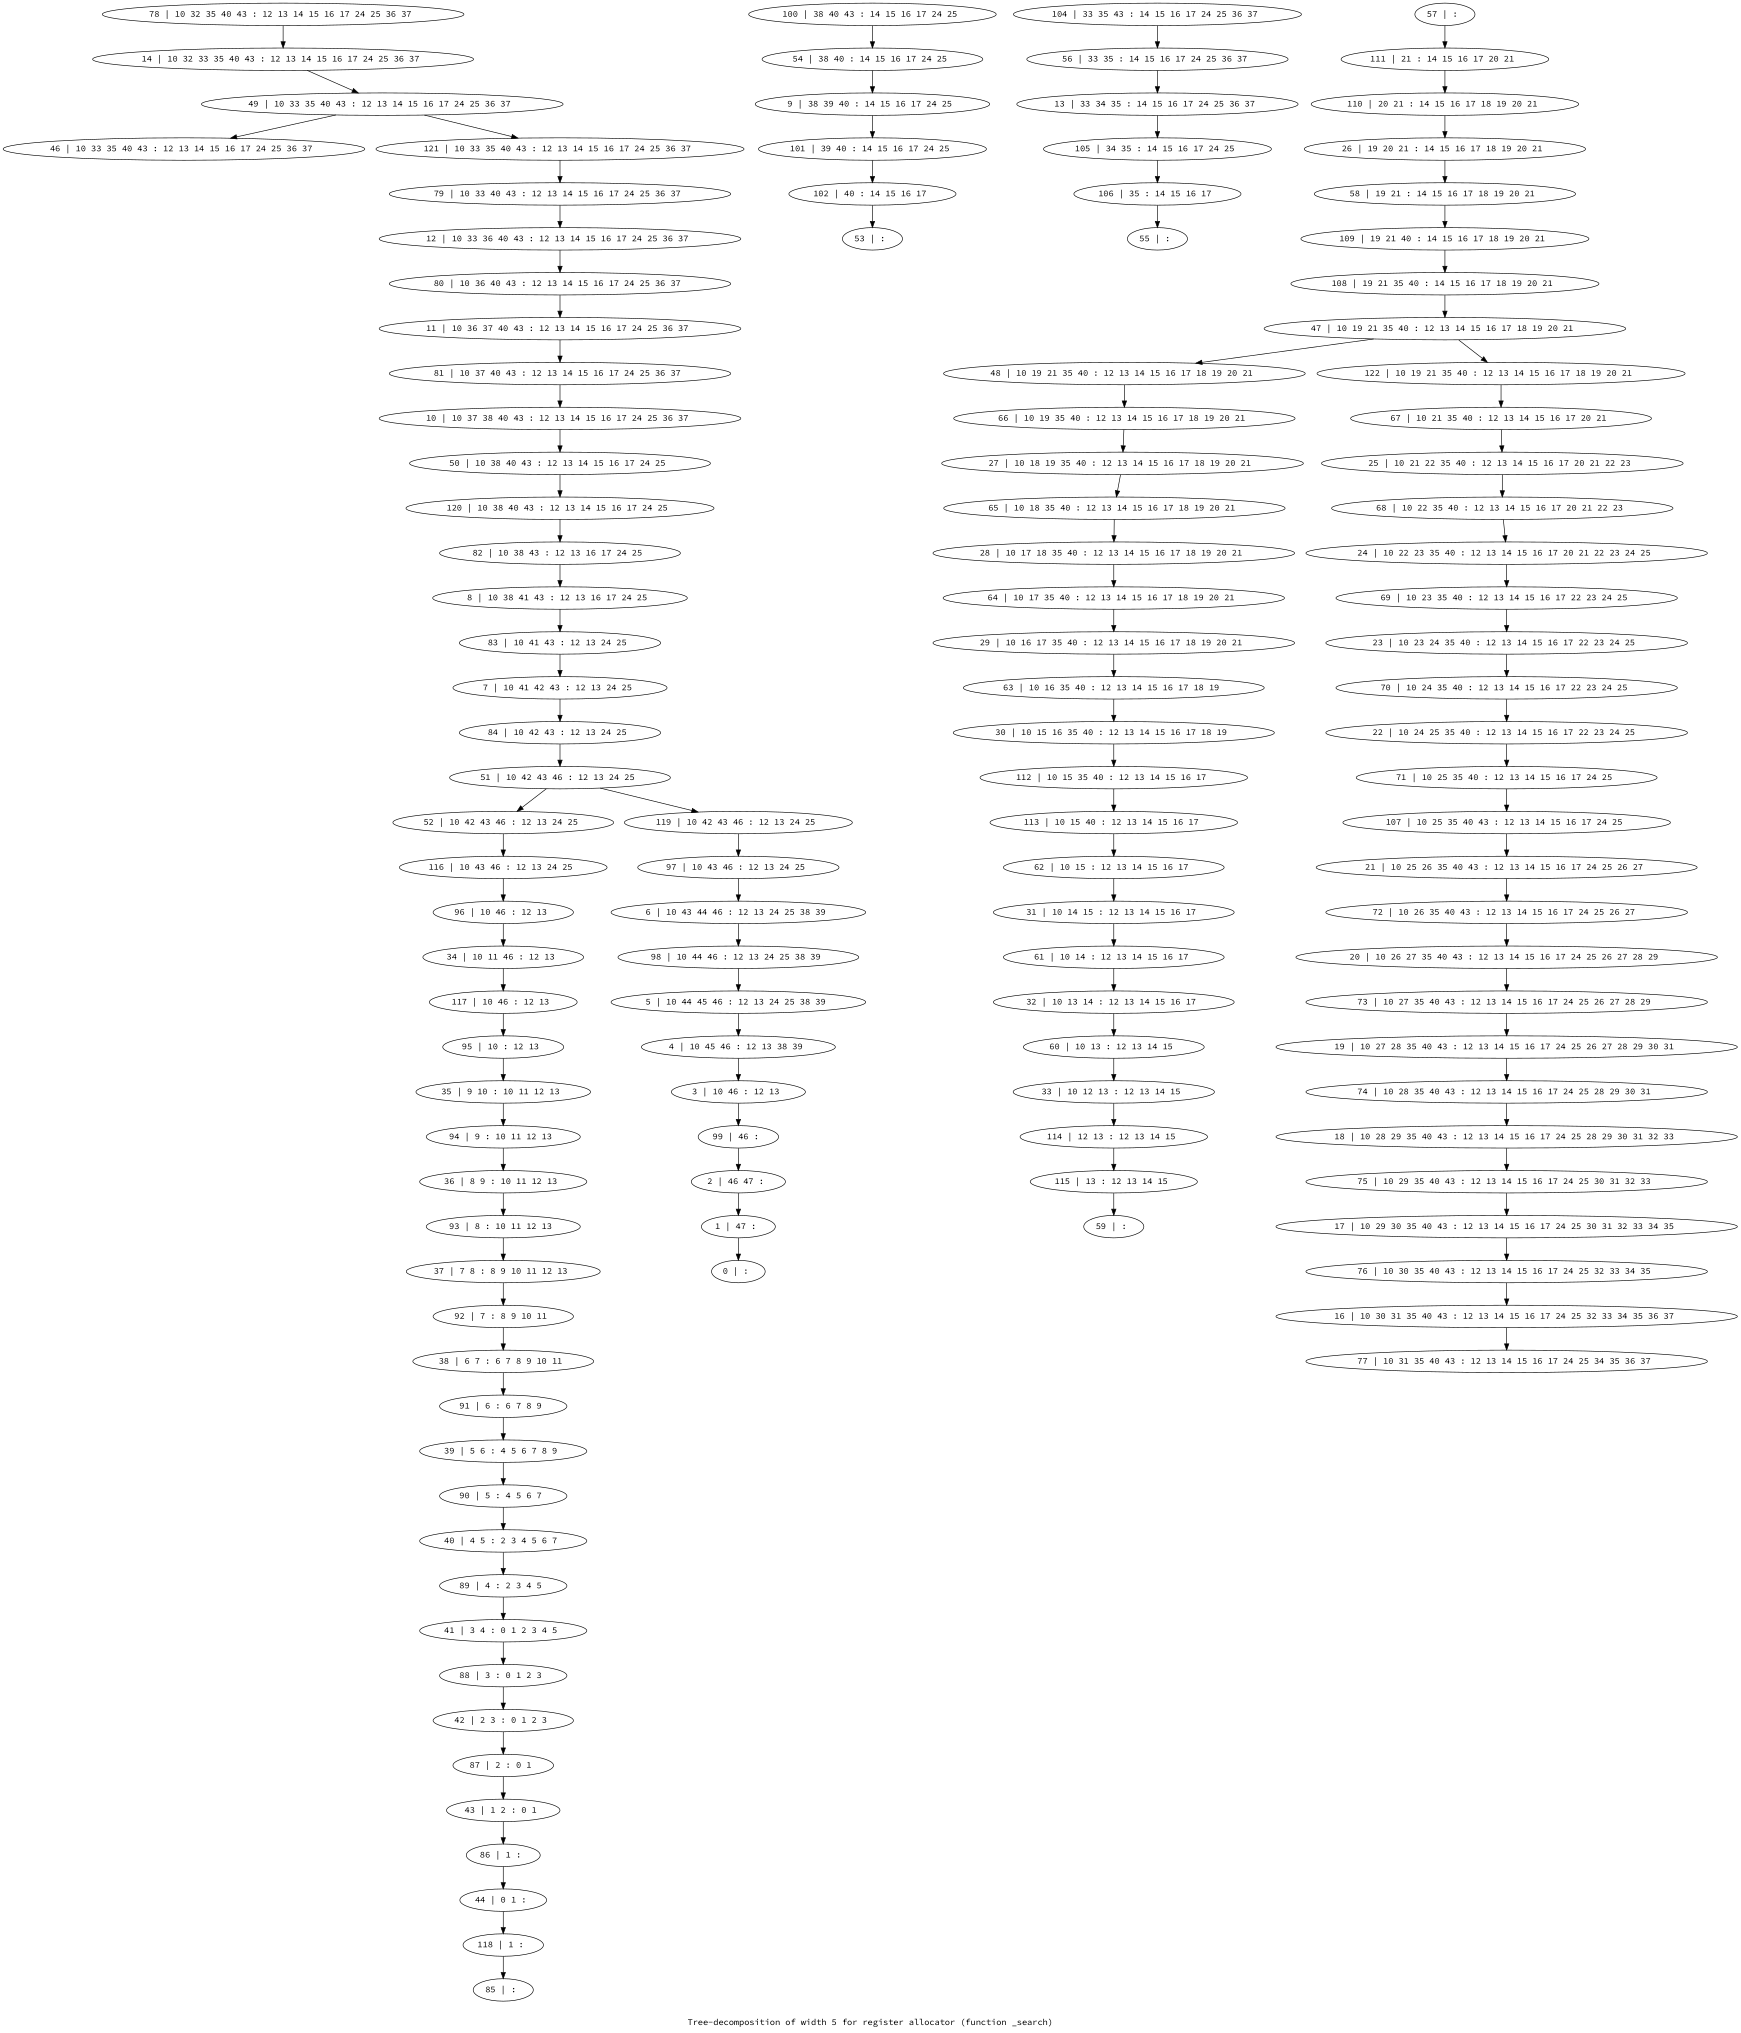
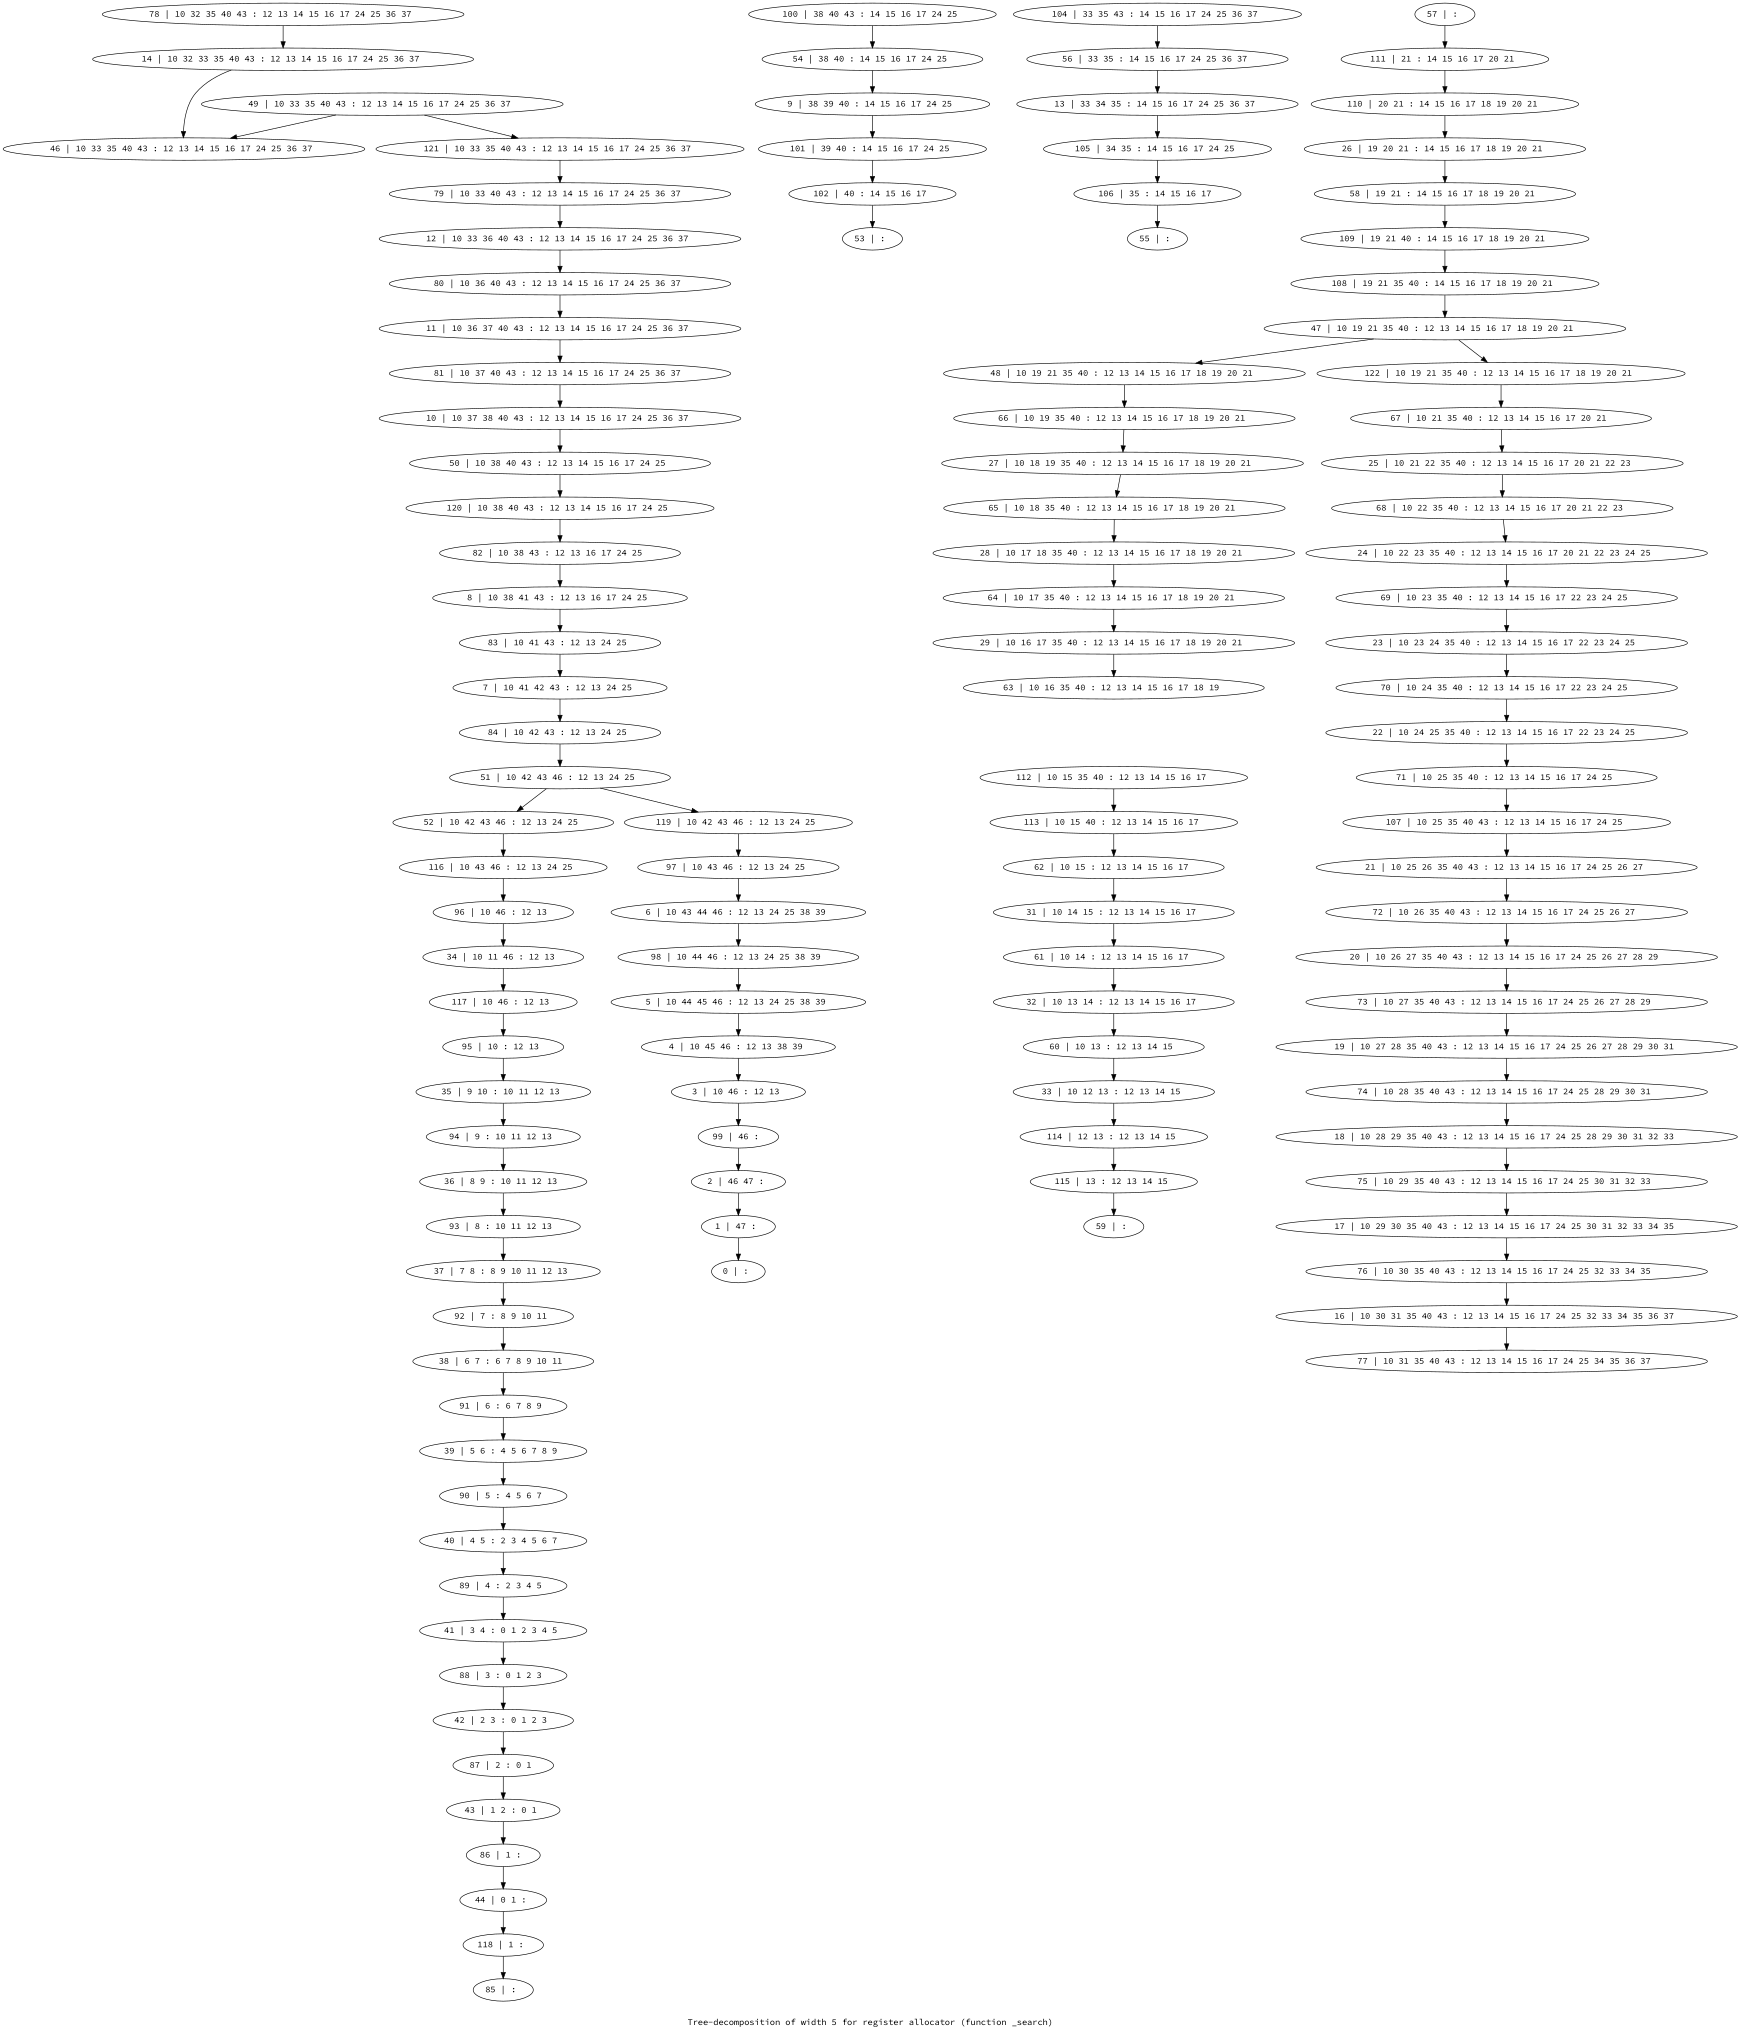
edge "14 | 10 32 33 35 40 43 : 12 13 14 15 16 17 24 25 36 37" -> "49 | 10 33 35 40 43 : 12 13 14 15 16 17 24 25 36 37": now "14 | 10 32 33 35 40 43 : 12 13 14 15 16 17 24 25 36 37" -> "46 | 10 33 35 40 43 : 12 13 14 15 16 17 24 25 36 37"
node "30 | 10 15 16 35 40 : 12 13 14 15 16 17 18 19": removed
